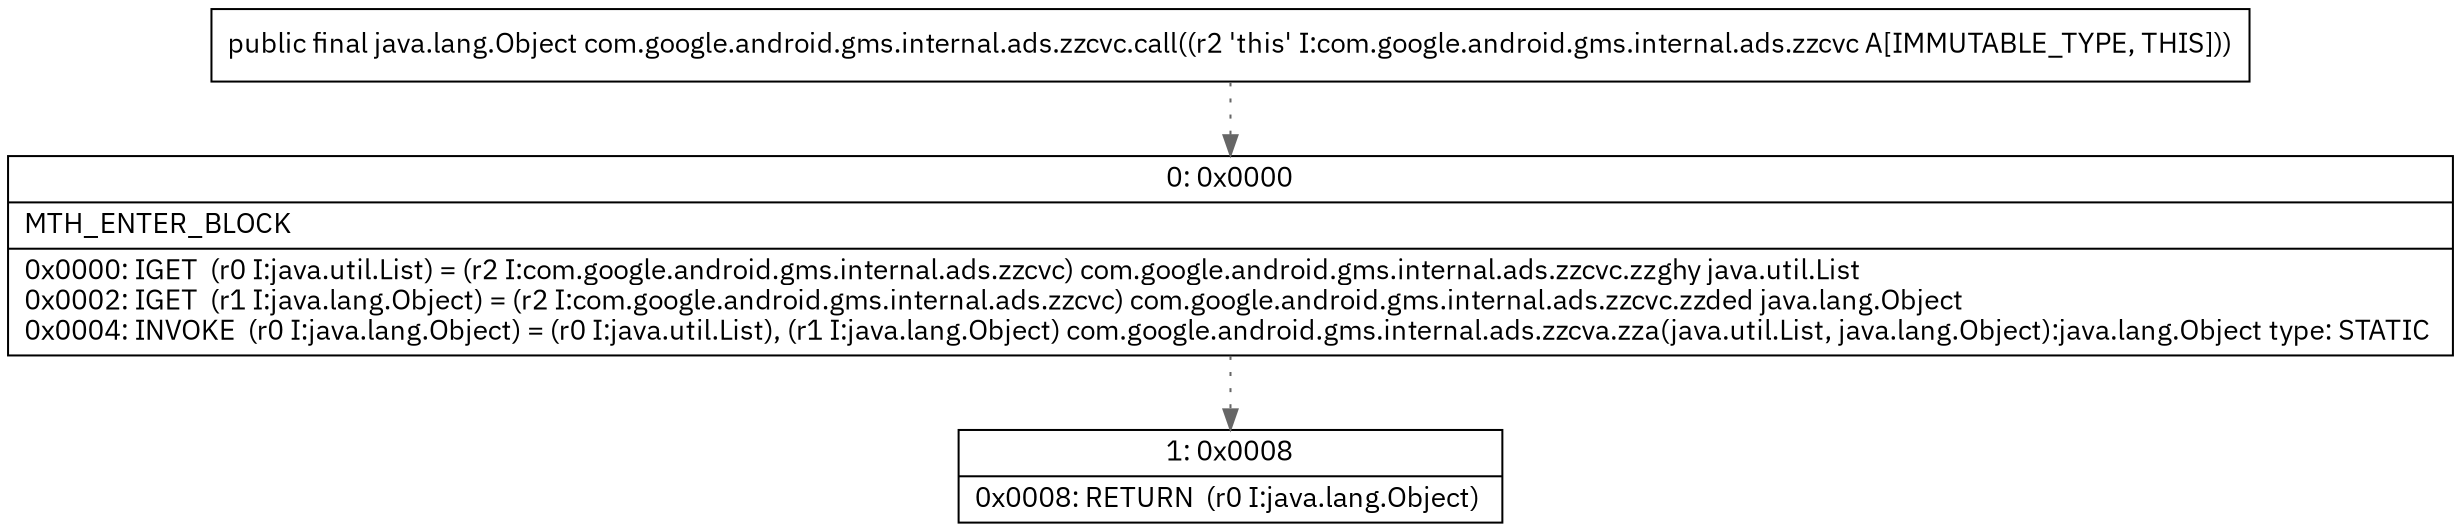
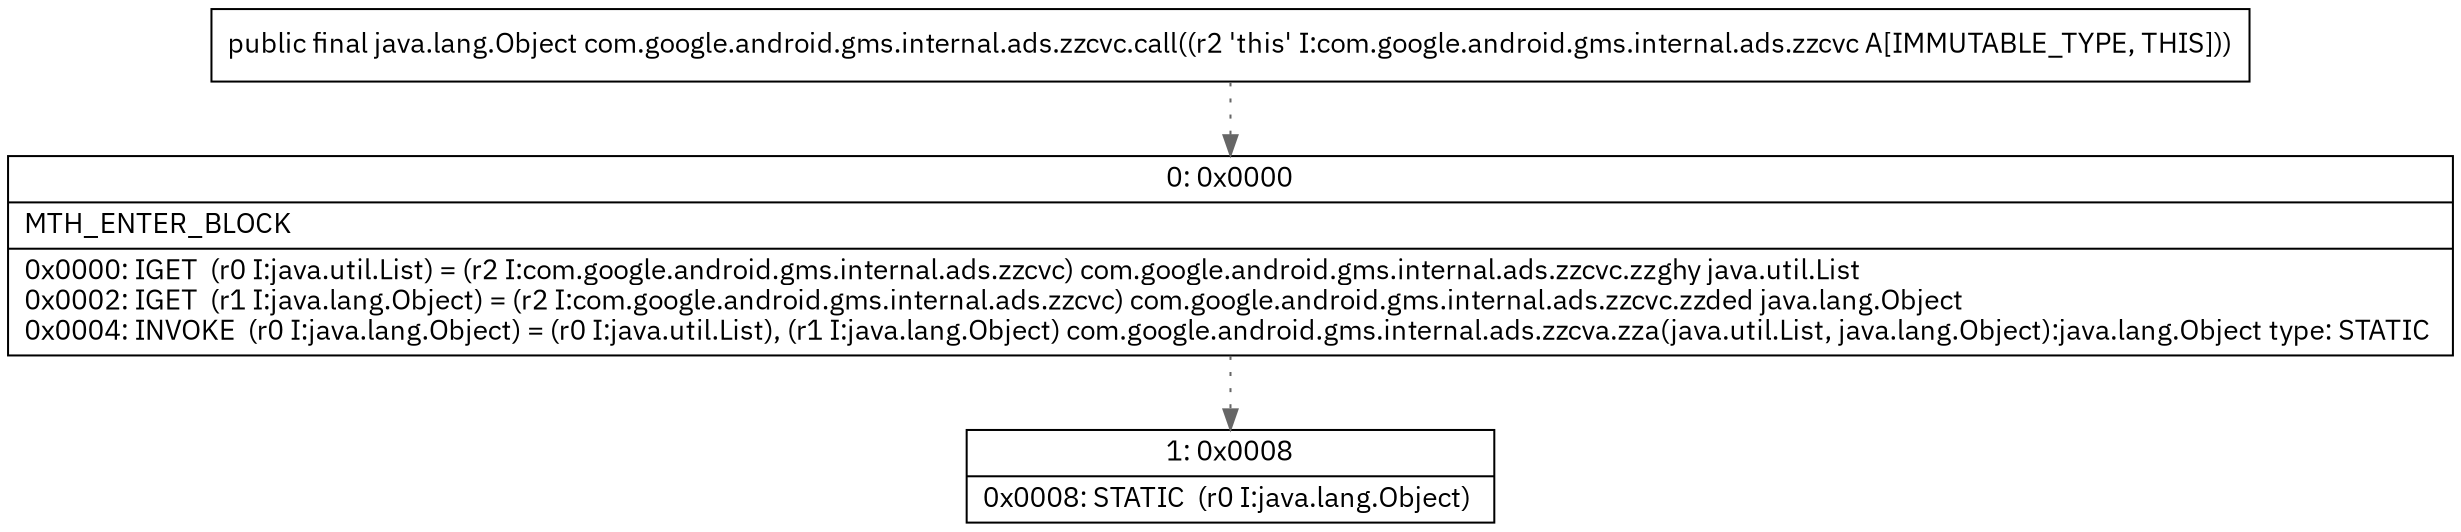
node "1: 0x0008": text "0x0008: RETURN  (r0 I:java.lang.Object)" -> "0x0008: STATIC  (r0 I:java.lang.Object)"
